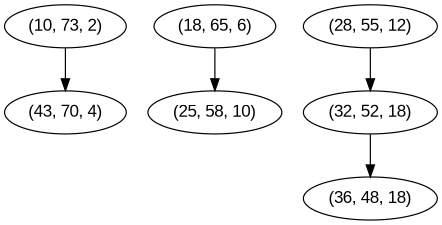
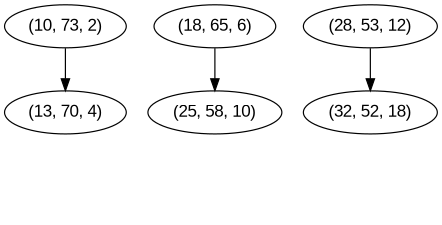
node "(28, 55, 12)": label "(28, 55, 12)" -> "(28, 53, 12)"
node "(43, 70, 4)": label "(43, 70, 4)" -> "(13, 70, 4)"
node "(36, 48, 18)": removed
